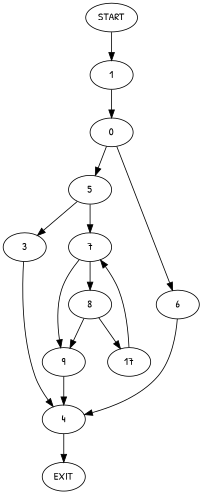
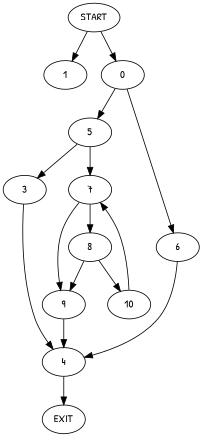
edge "1" -> "0": now "START" -> "0"
node "17": label "17" -> "10"
